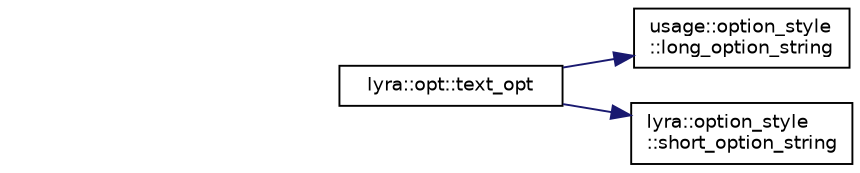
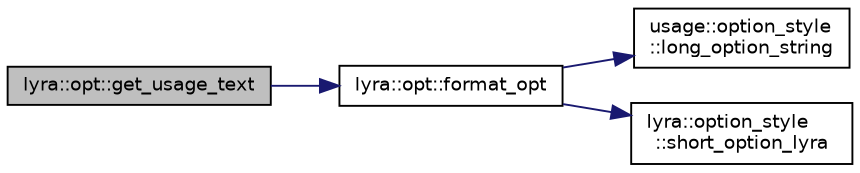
node "lyra::opt::get_usage_text": added
node "lyra::opt::text_opt": label "lyra::opt::text_opt" -> "lyra::opt::format_opt"
node "lyra::option_style ::short_option_string": label "lyra::option_style ::short_option_string" -> "lyra::option_style ::short_option_lyra"
